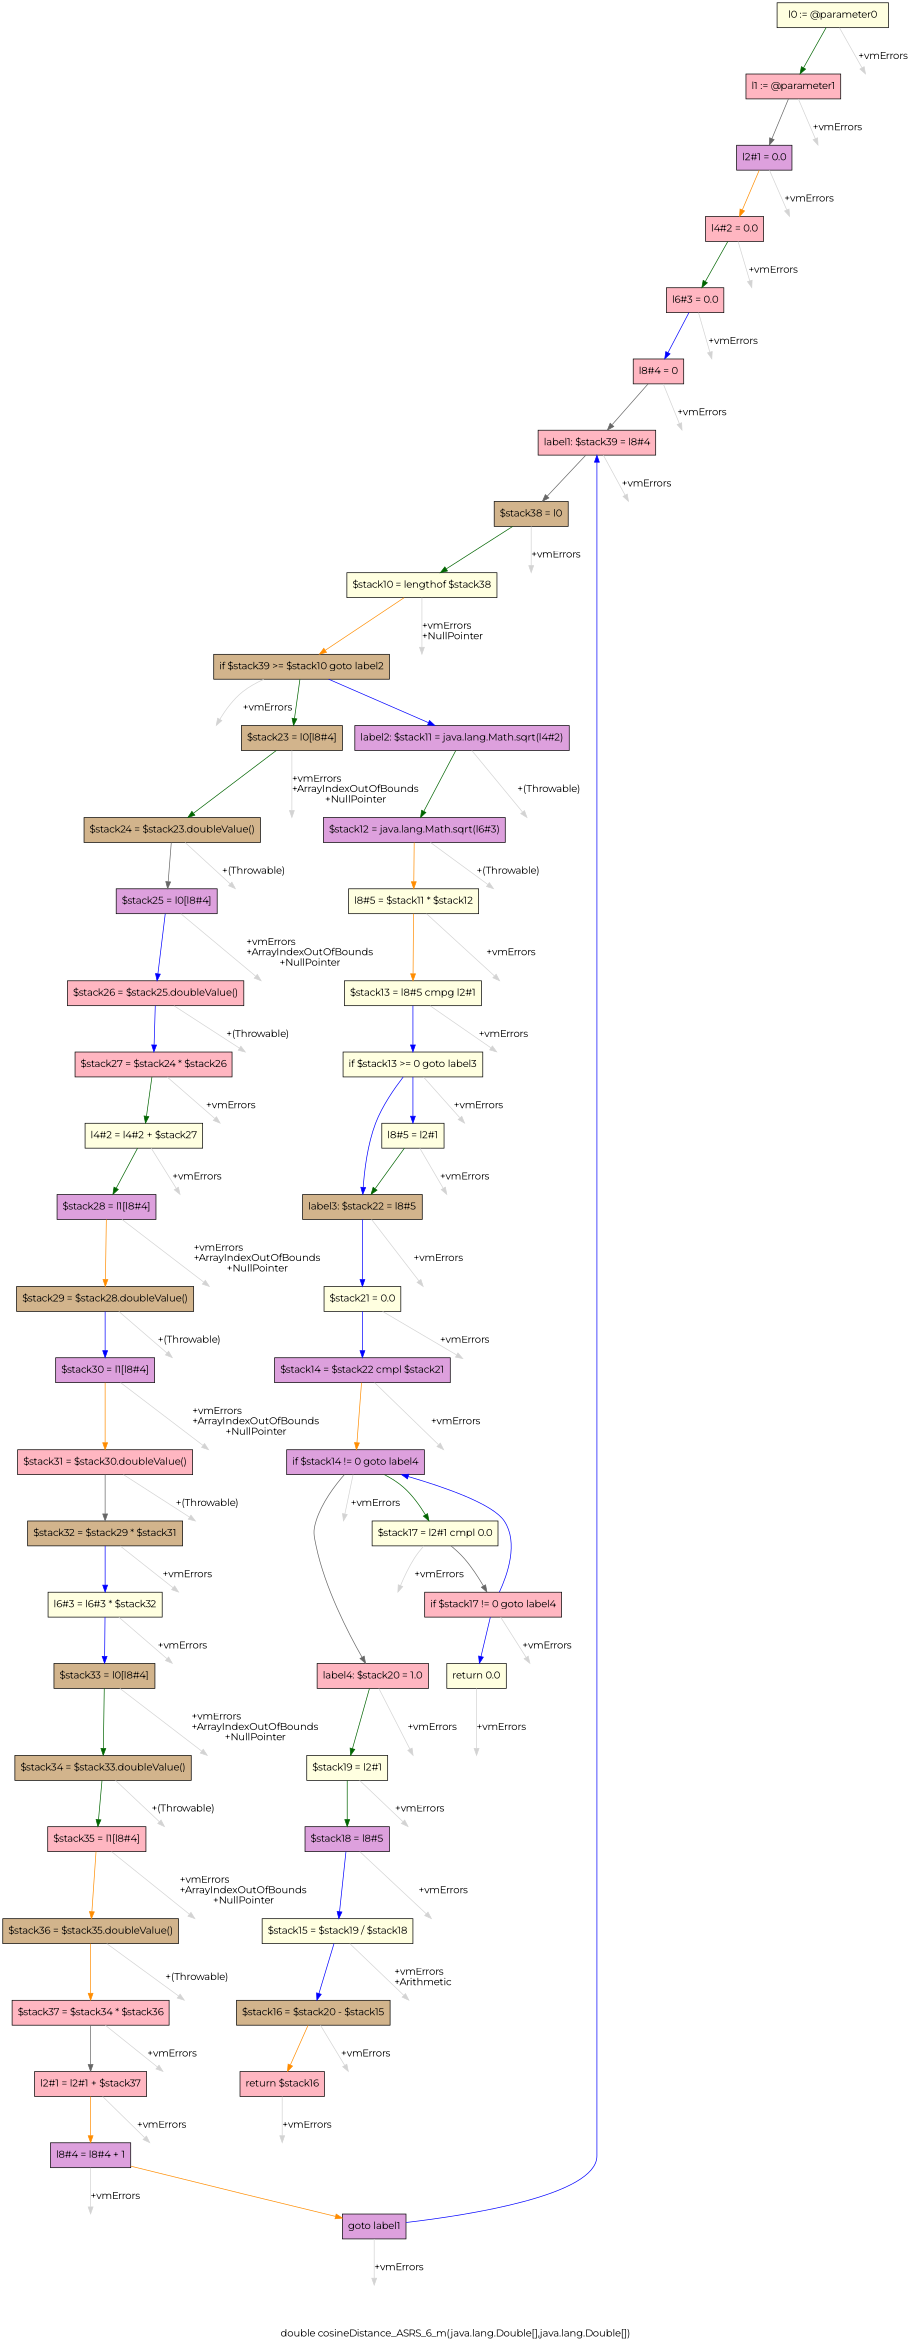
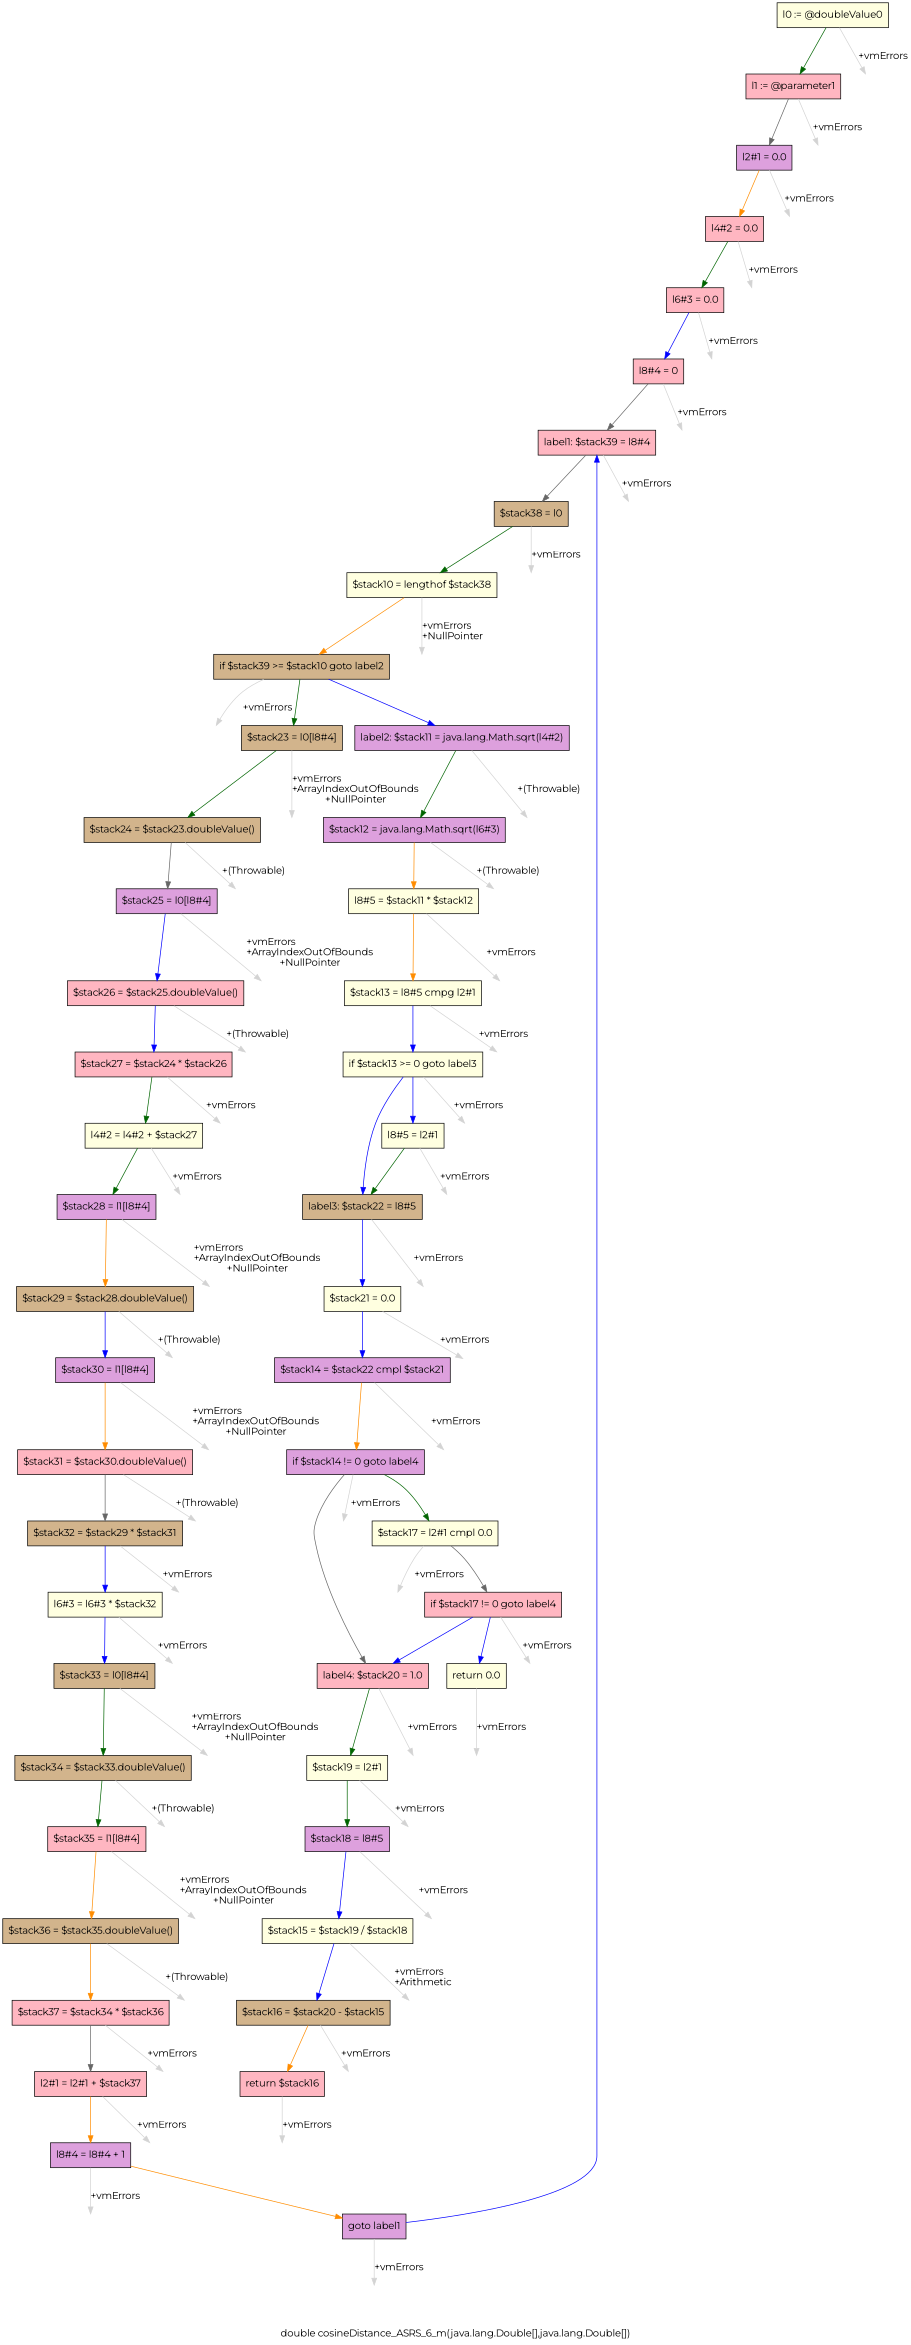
node "l0 := @parameter0": label "l0 := @parameter0" -> "l0 := @doubleValue0"
edge "if $stack17 != 0 goto label4" -> "if $stack14 != 0 goto label4": now "if $stack17 != 0 goto label4" -> "label4: $stack20 = 1.0"
